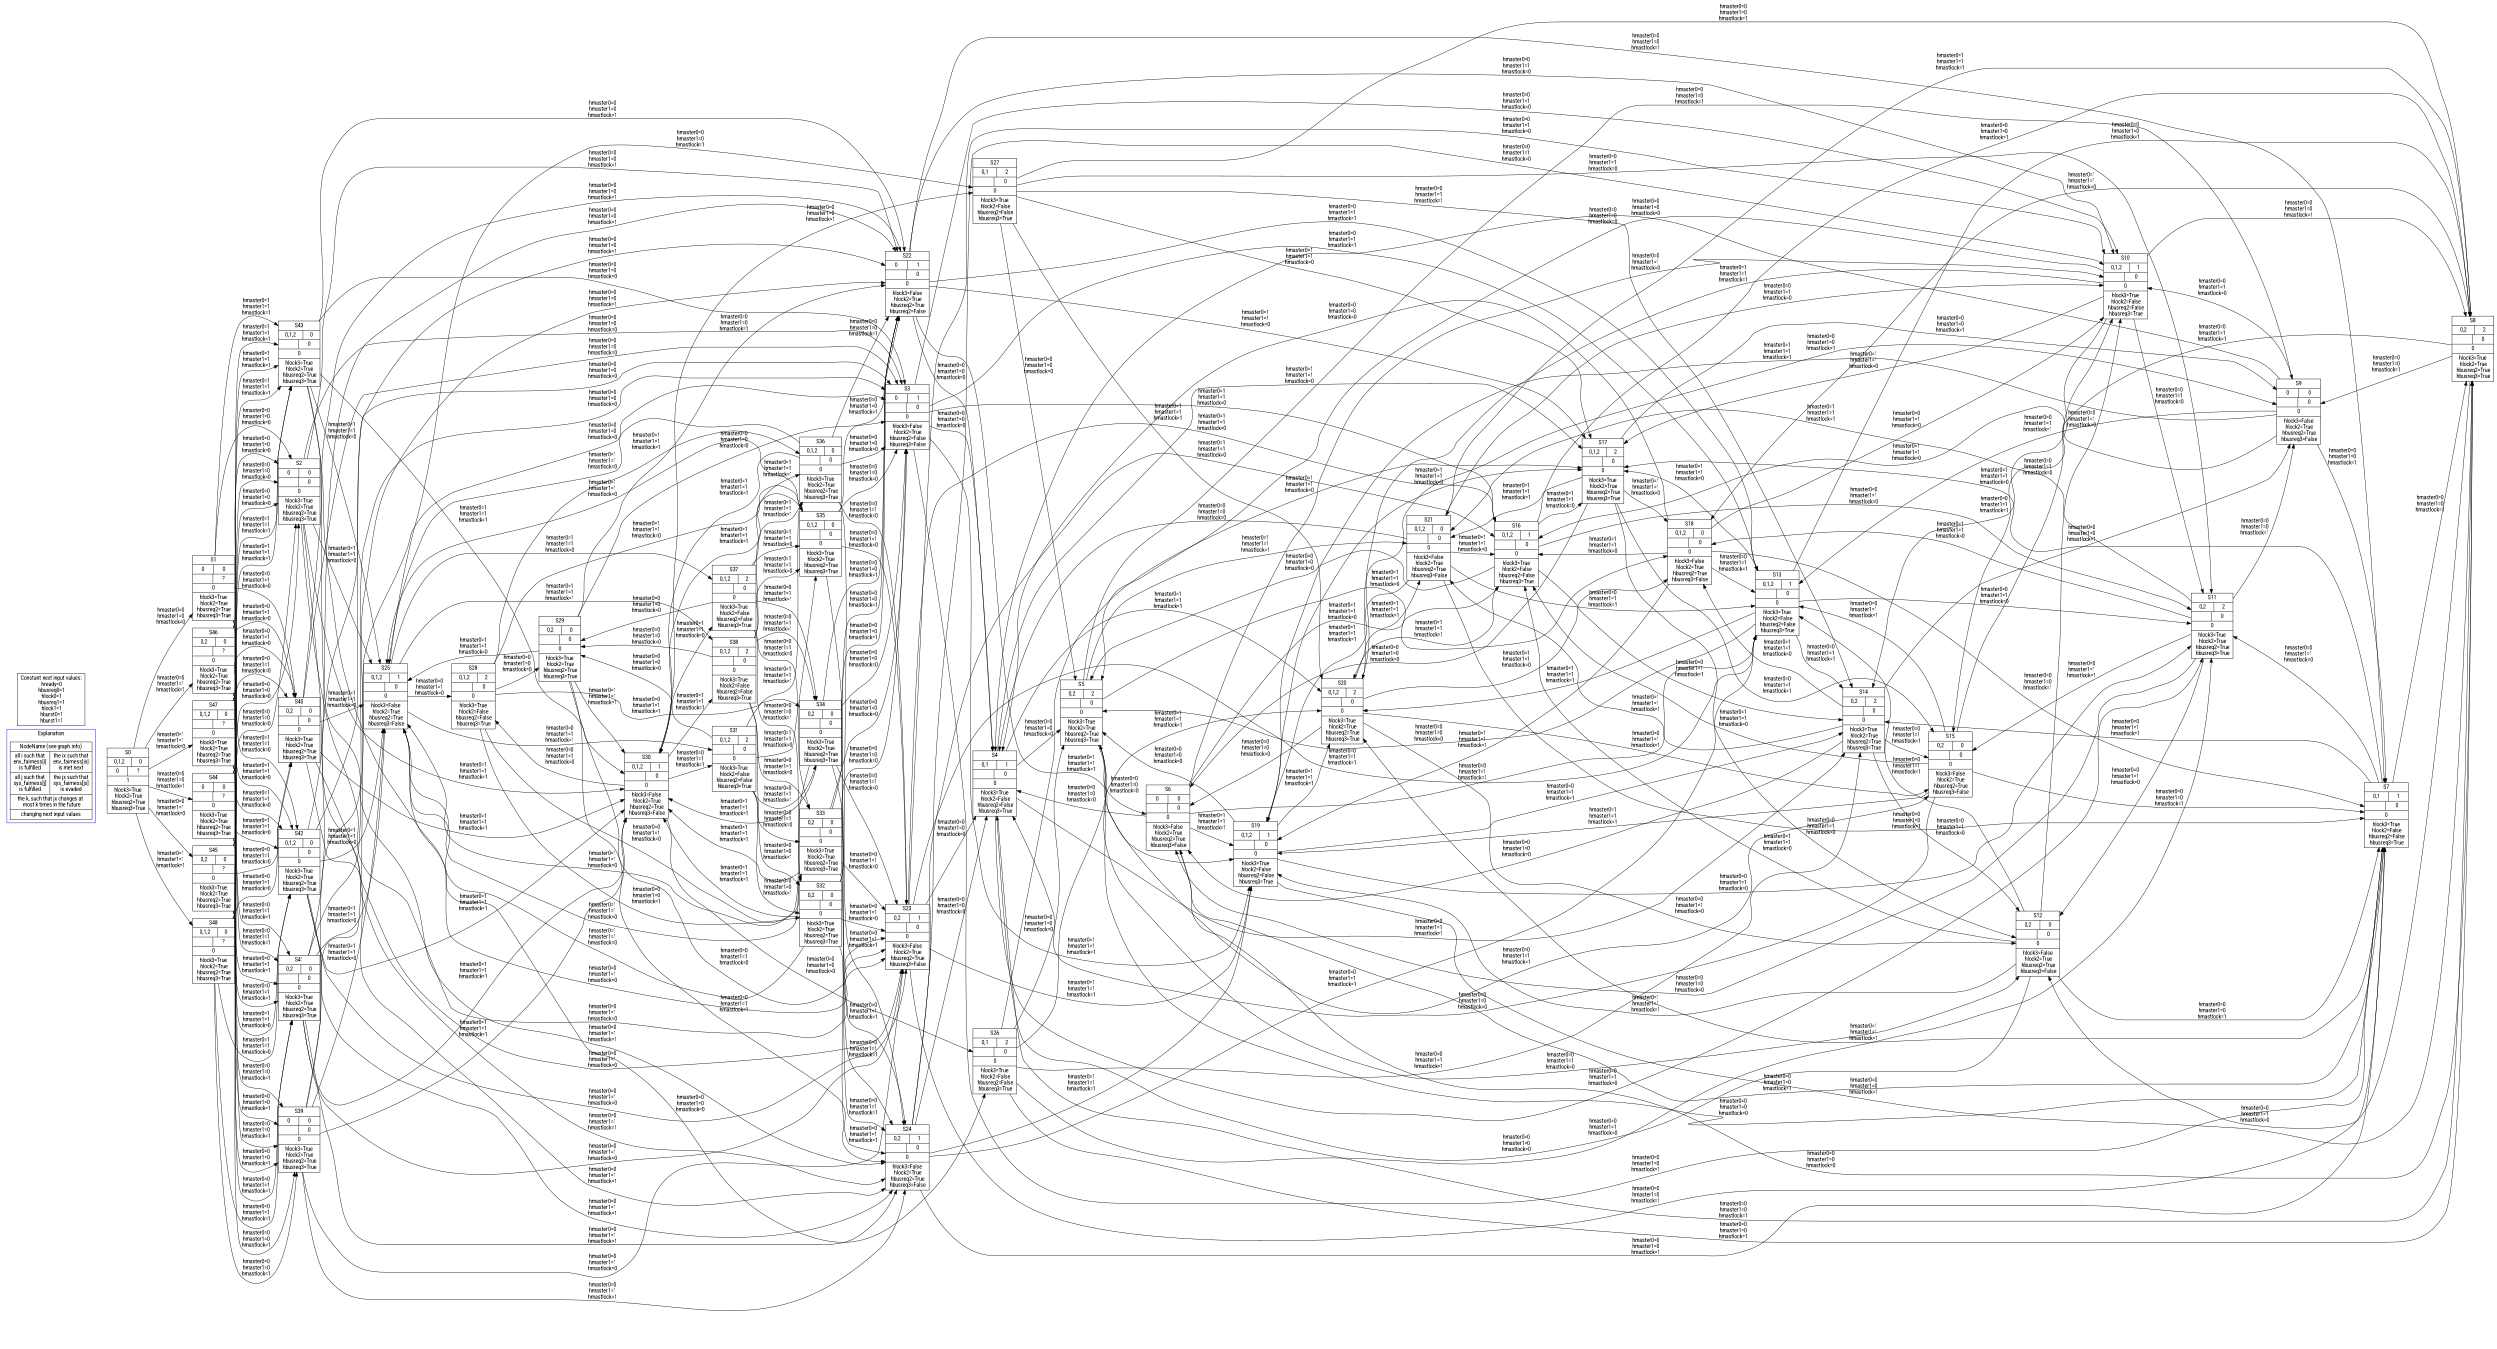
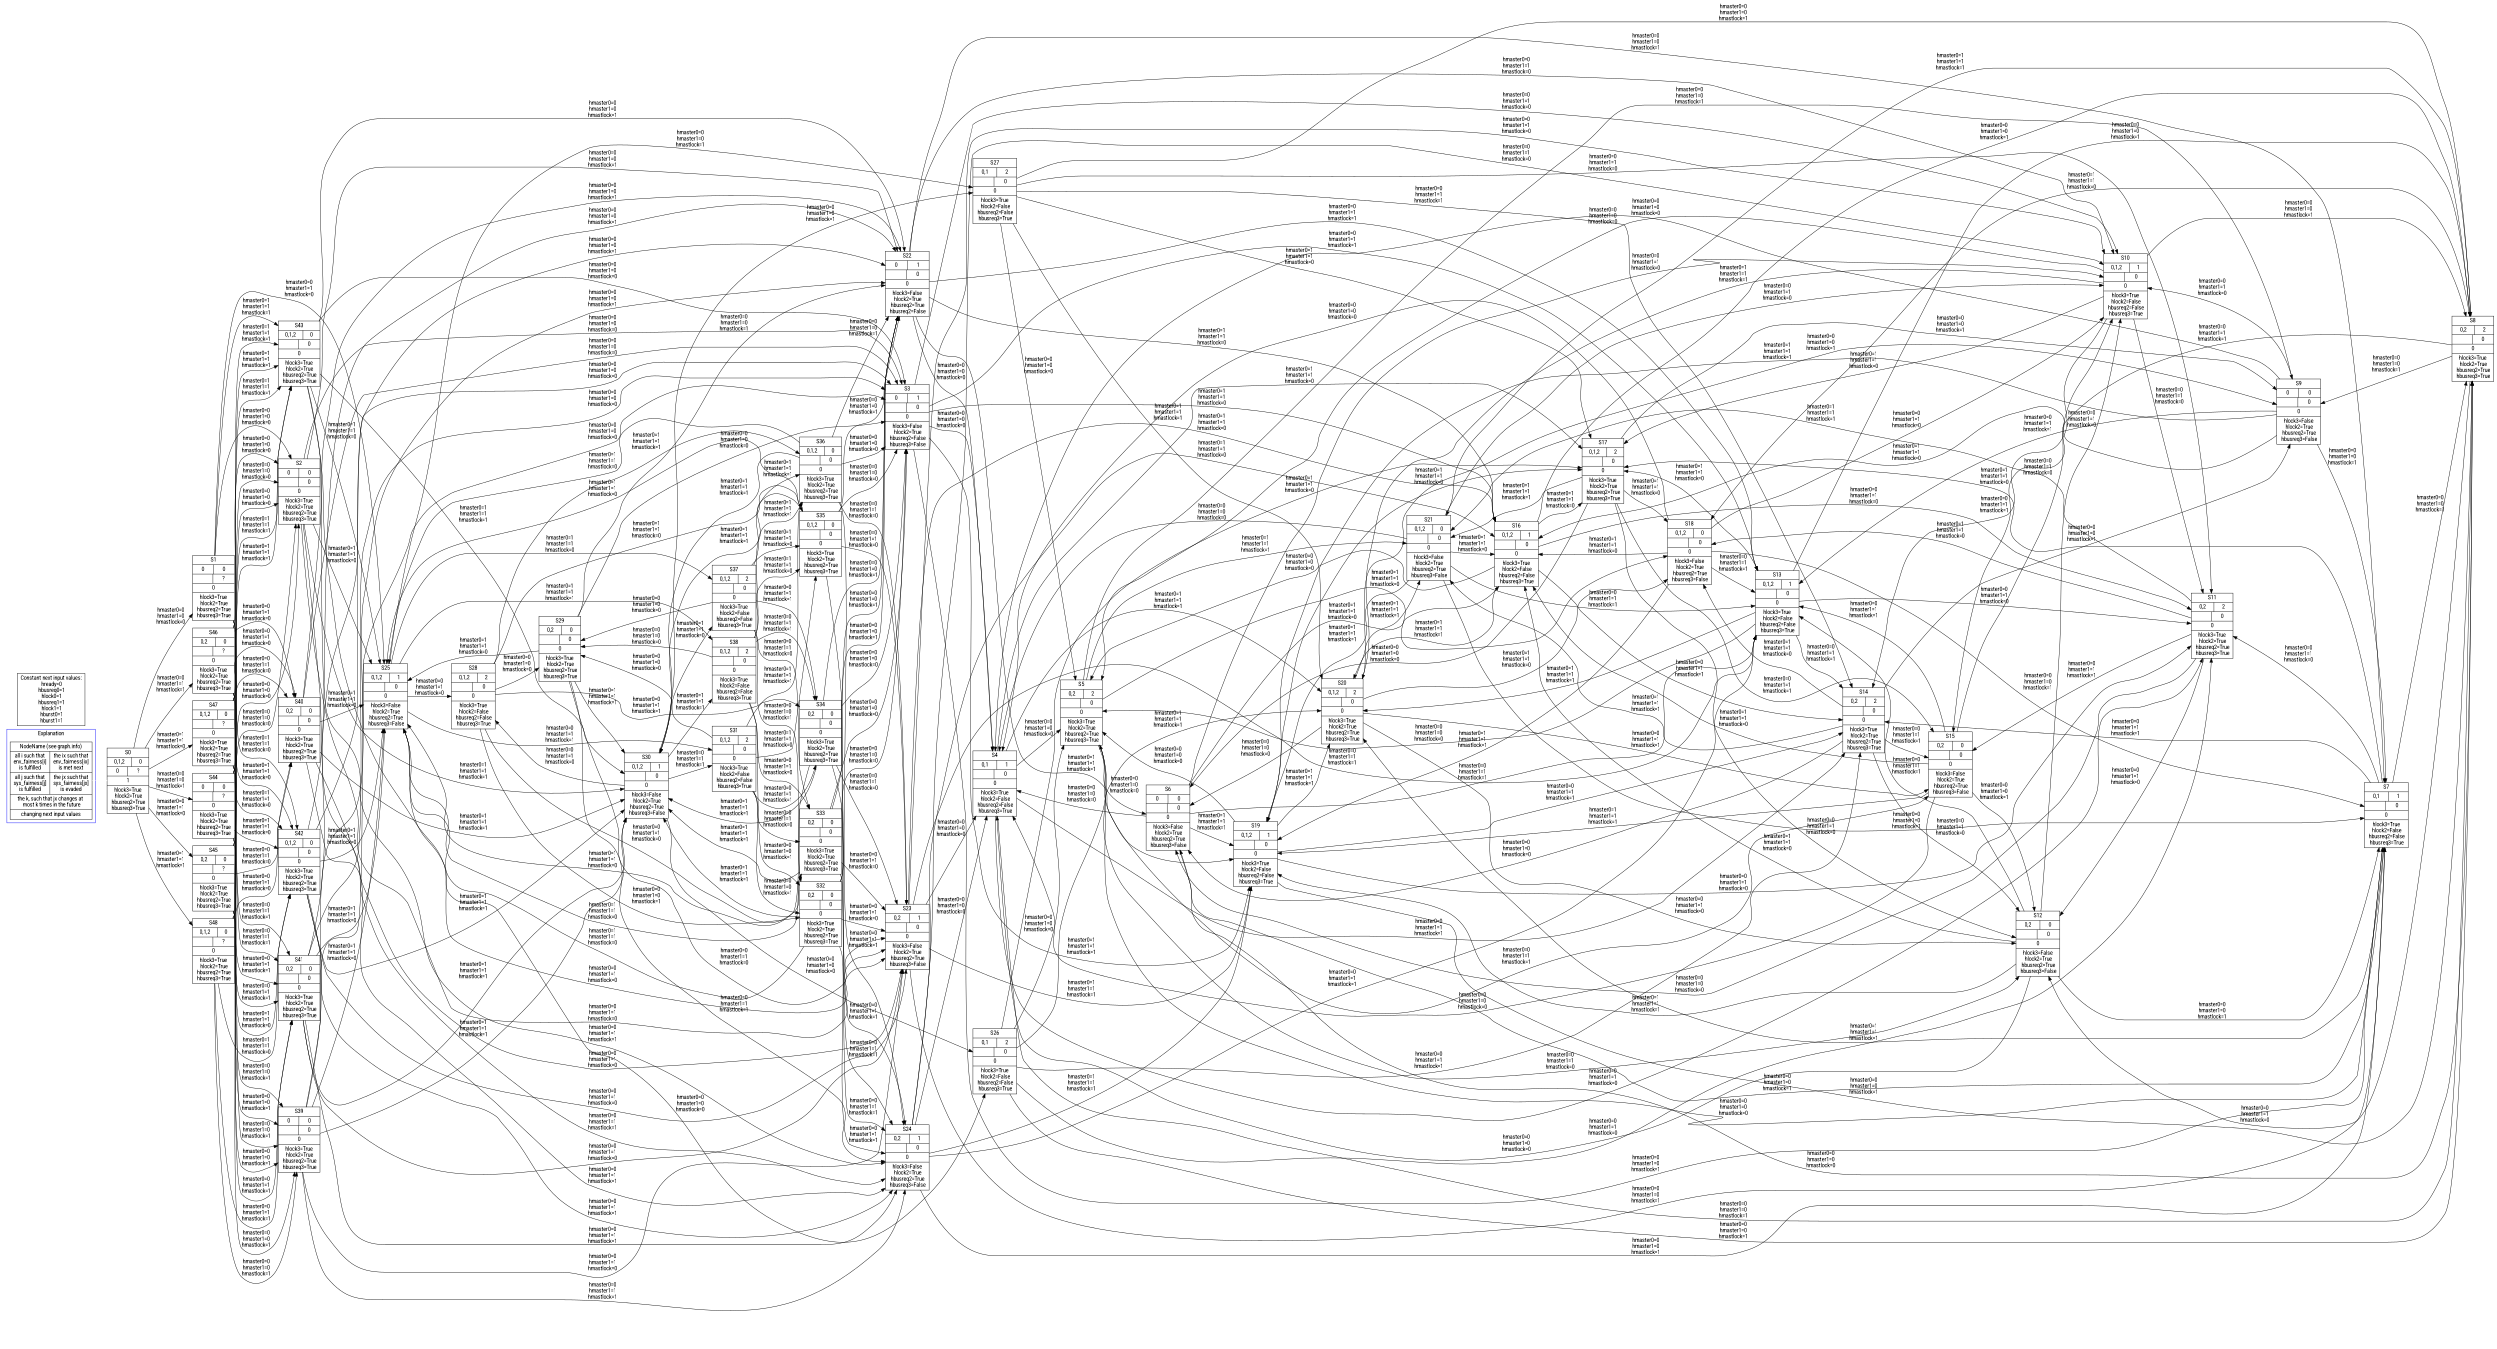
edge "S22" -> "S17": now "S22" -> "S16"
edge "S11" -> "S9": removed, label "hmaster0=0 hmaster1=0 hmastlock=1"
edge "S1" -> "S40": now "S1" -> "S25"
edge "S15" -> "S7": now "S15" -> "S12"
